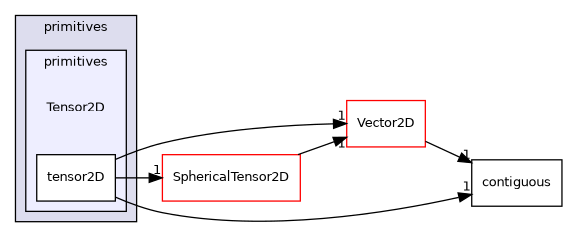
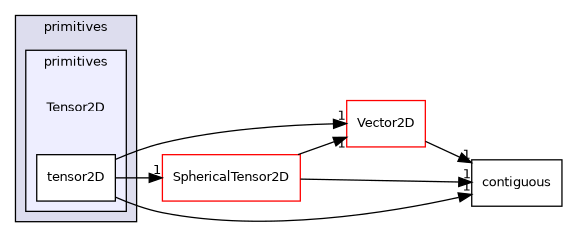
edge "SphericalTensor2D" -> "contiguous": added
